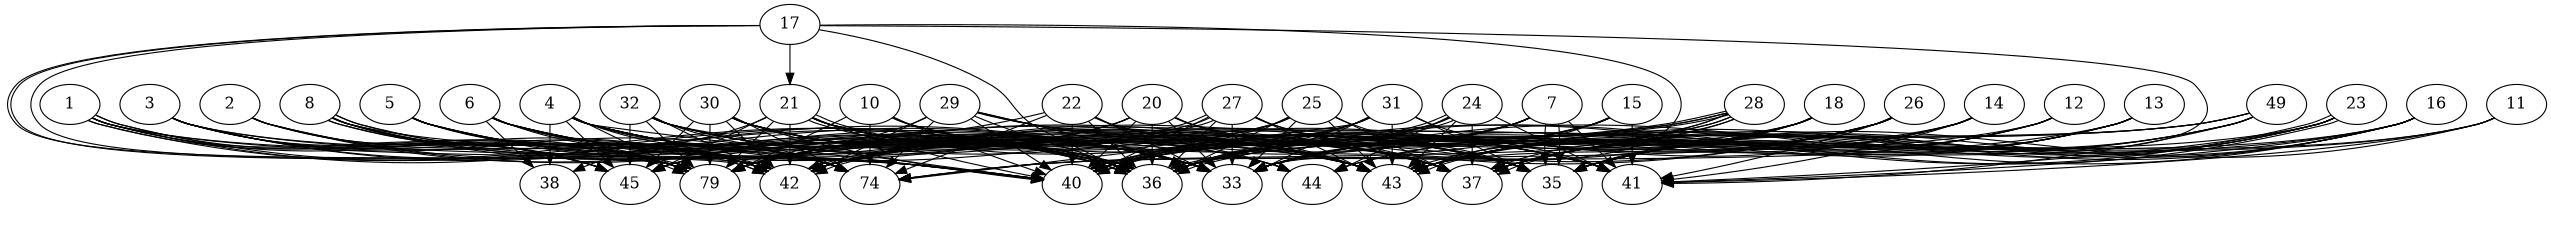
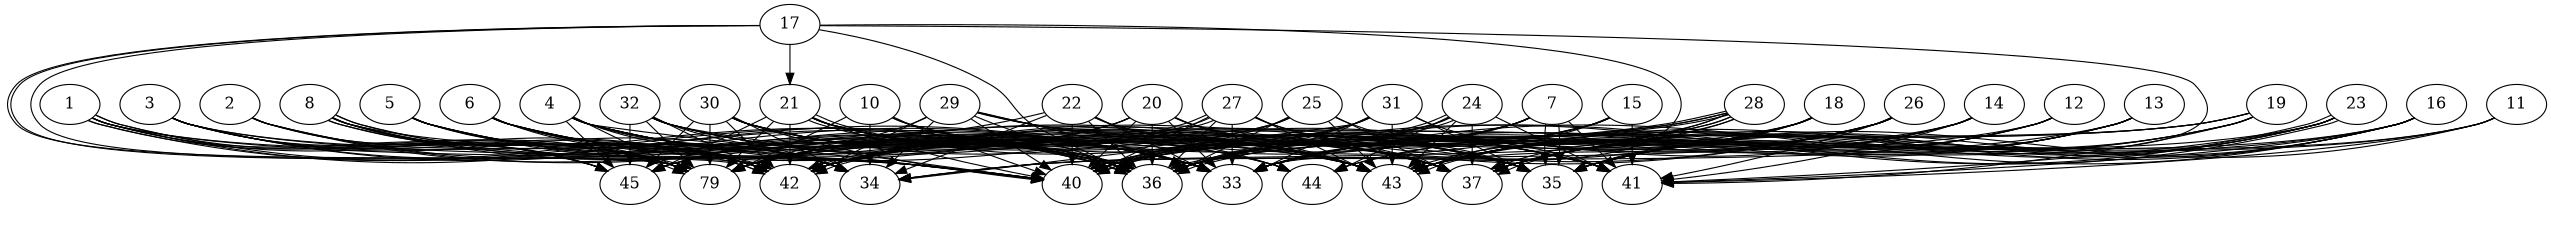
node "49": label "49" -> "19"
edge "25" -> "33": removed
node "38": removed
node "74": label "74" -> "34"
